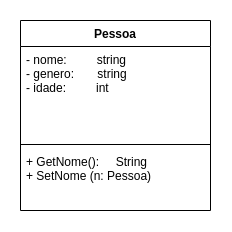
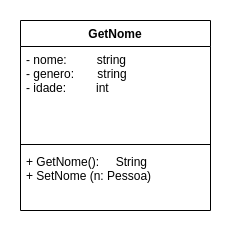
node "Pessoa": label "Pessoa" -> "GetNome"
